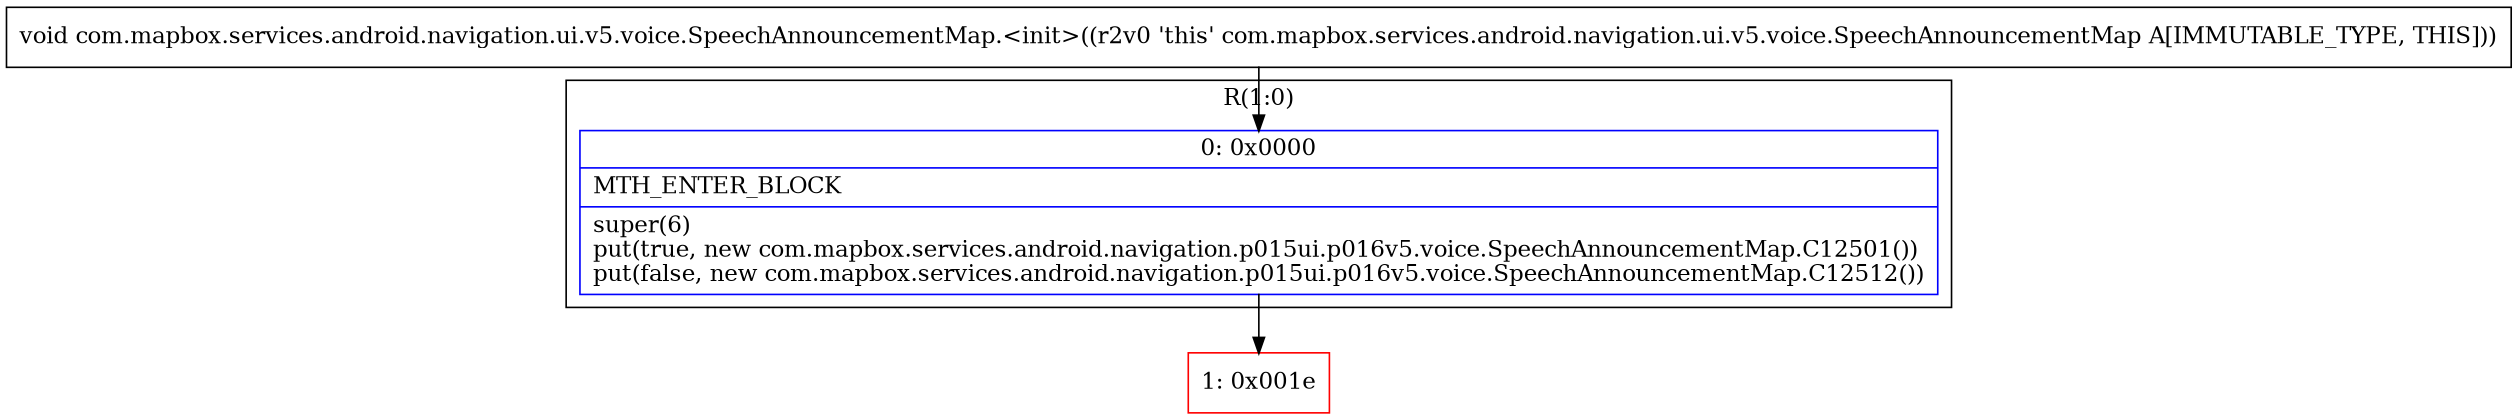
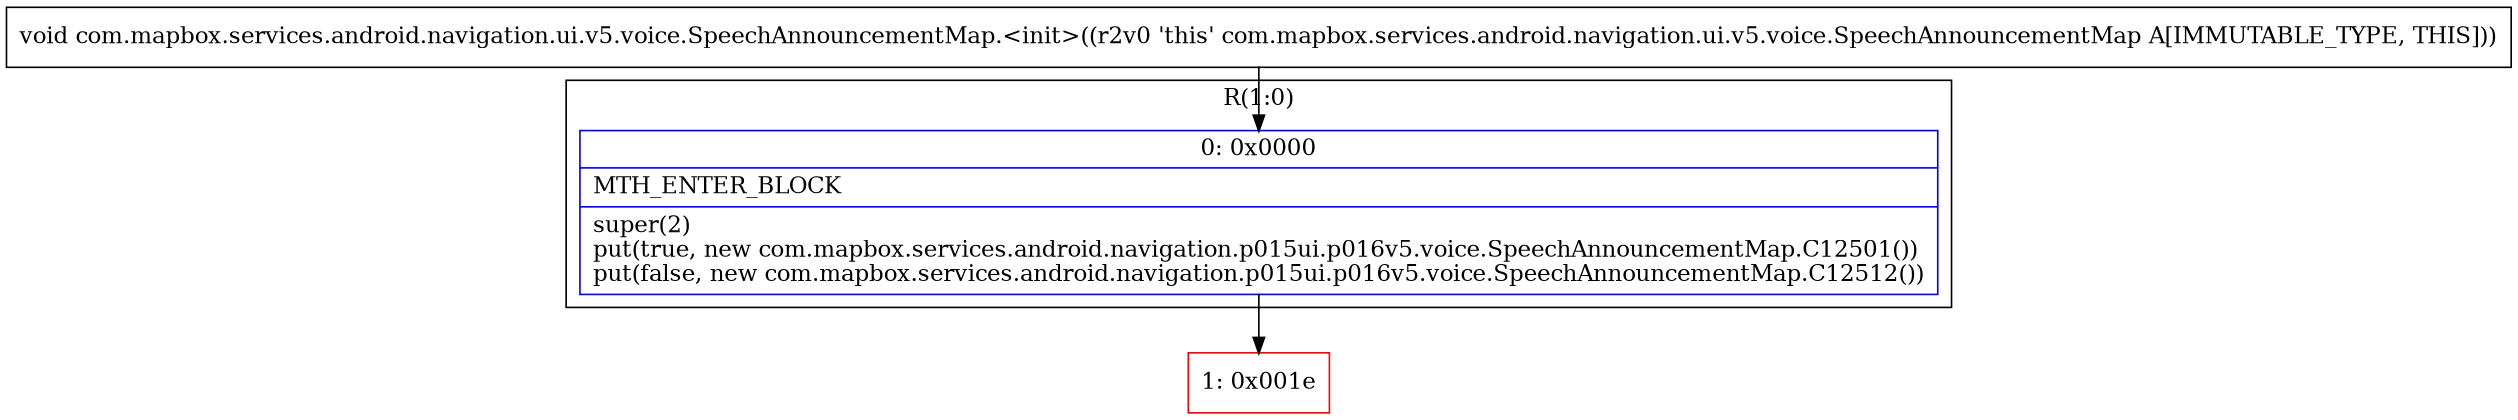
node "0: 0x0000": text "super(6)" -> "super(2)"
